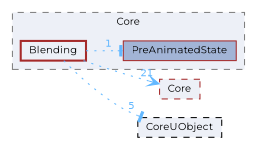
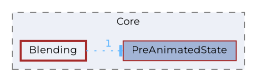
node "Core": removed
node "CoreUObject": removed
